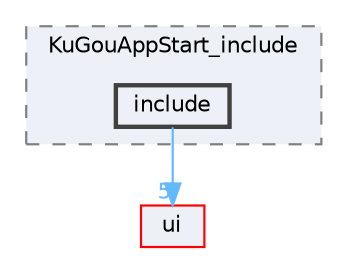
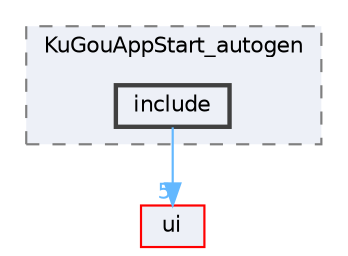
cluster "KuGouAppStart_include": label "KuGouAppStart_include" -> "KuGouAppStart_autogen"
